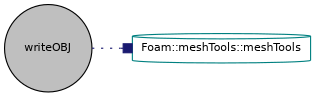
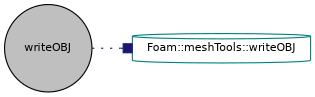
node "Foam::meshTools::meshTools": label "Foam::meshTools::meshTools" -> "Foam::meshTools::writeOBJ"
